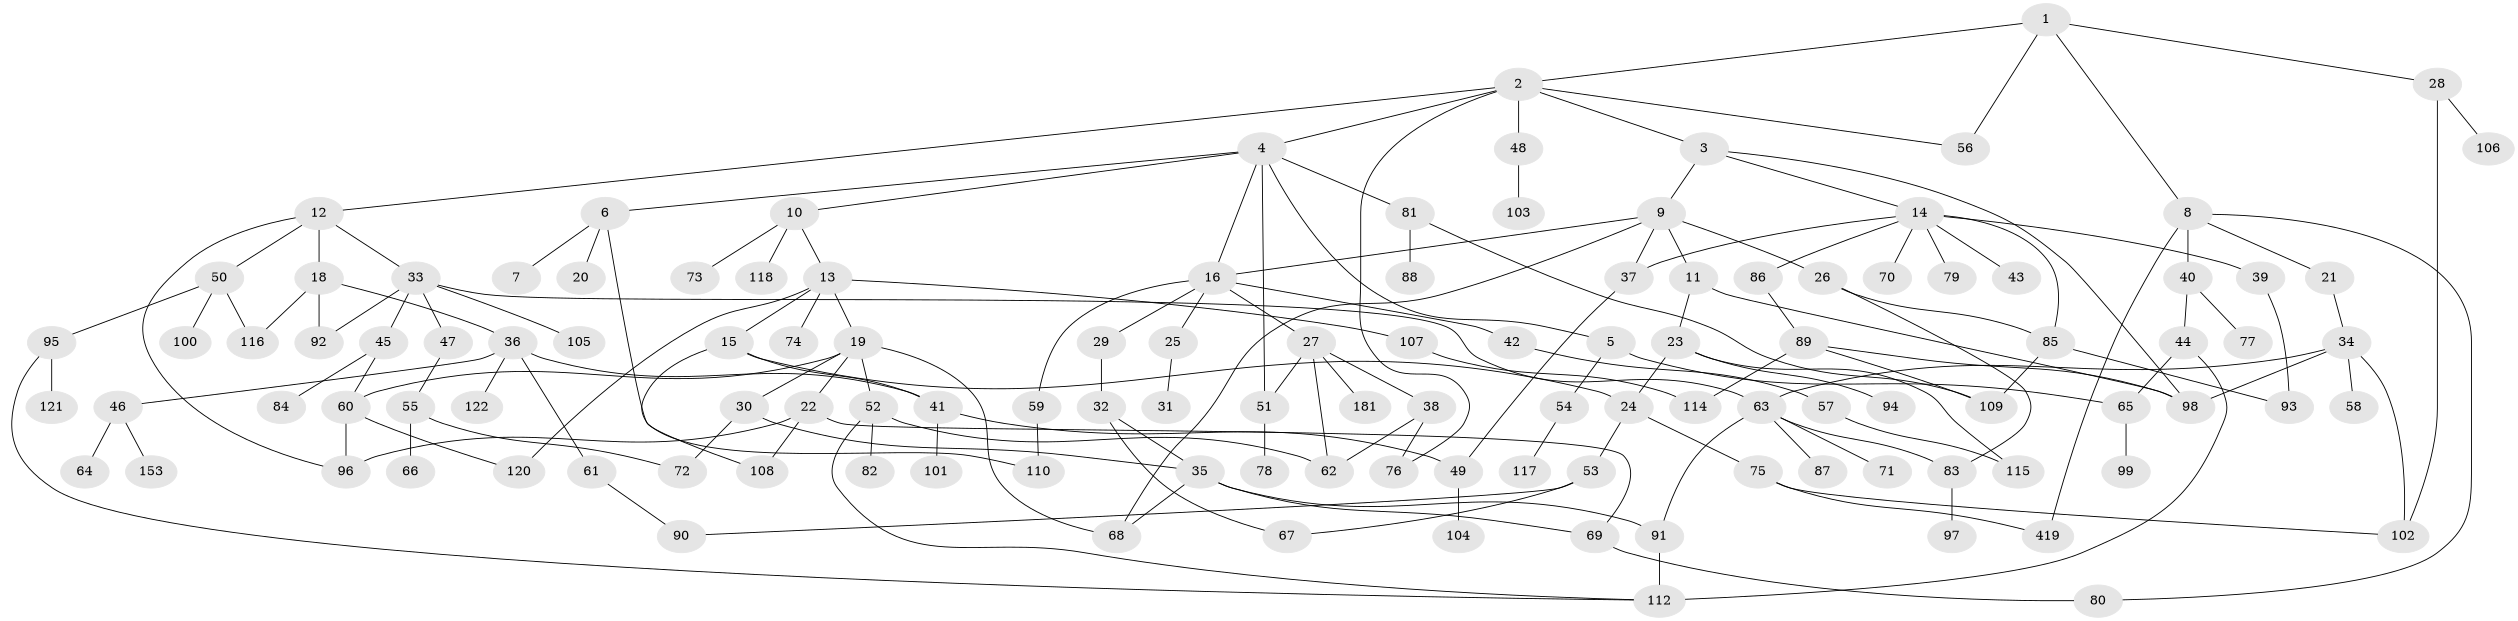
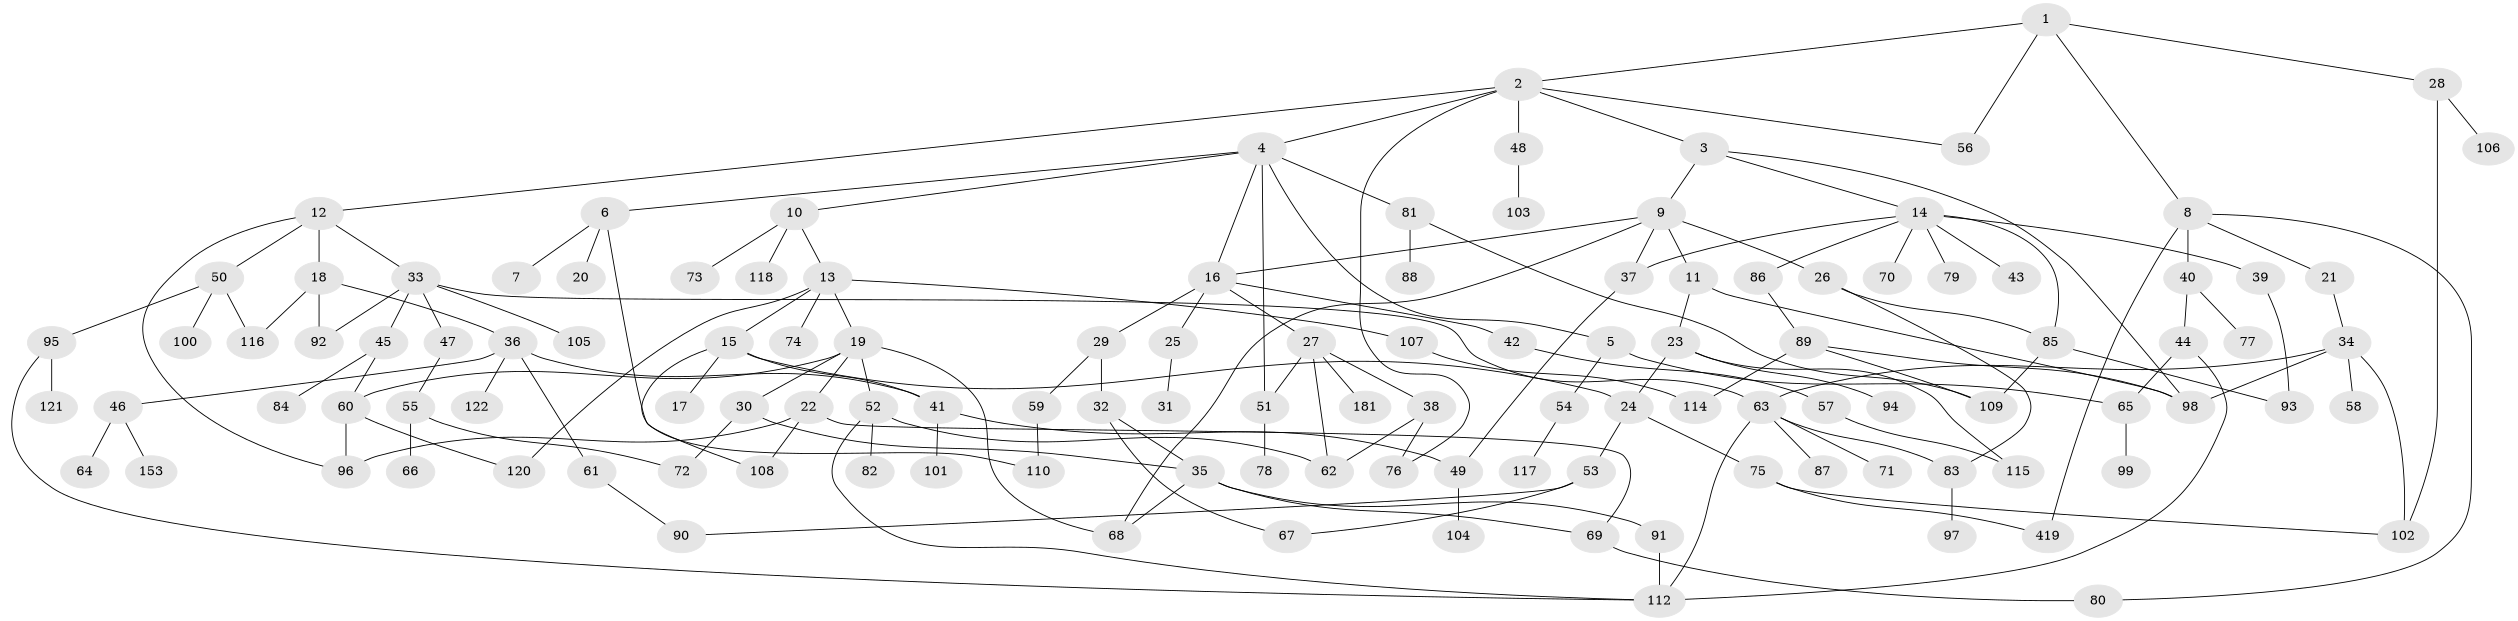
edge "16" -- "59": now "29" -- "59"
node "17": added
edge "63" -- "91": now "63" -- "112"
